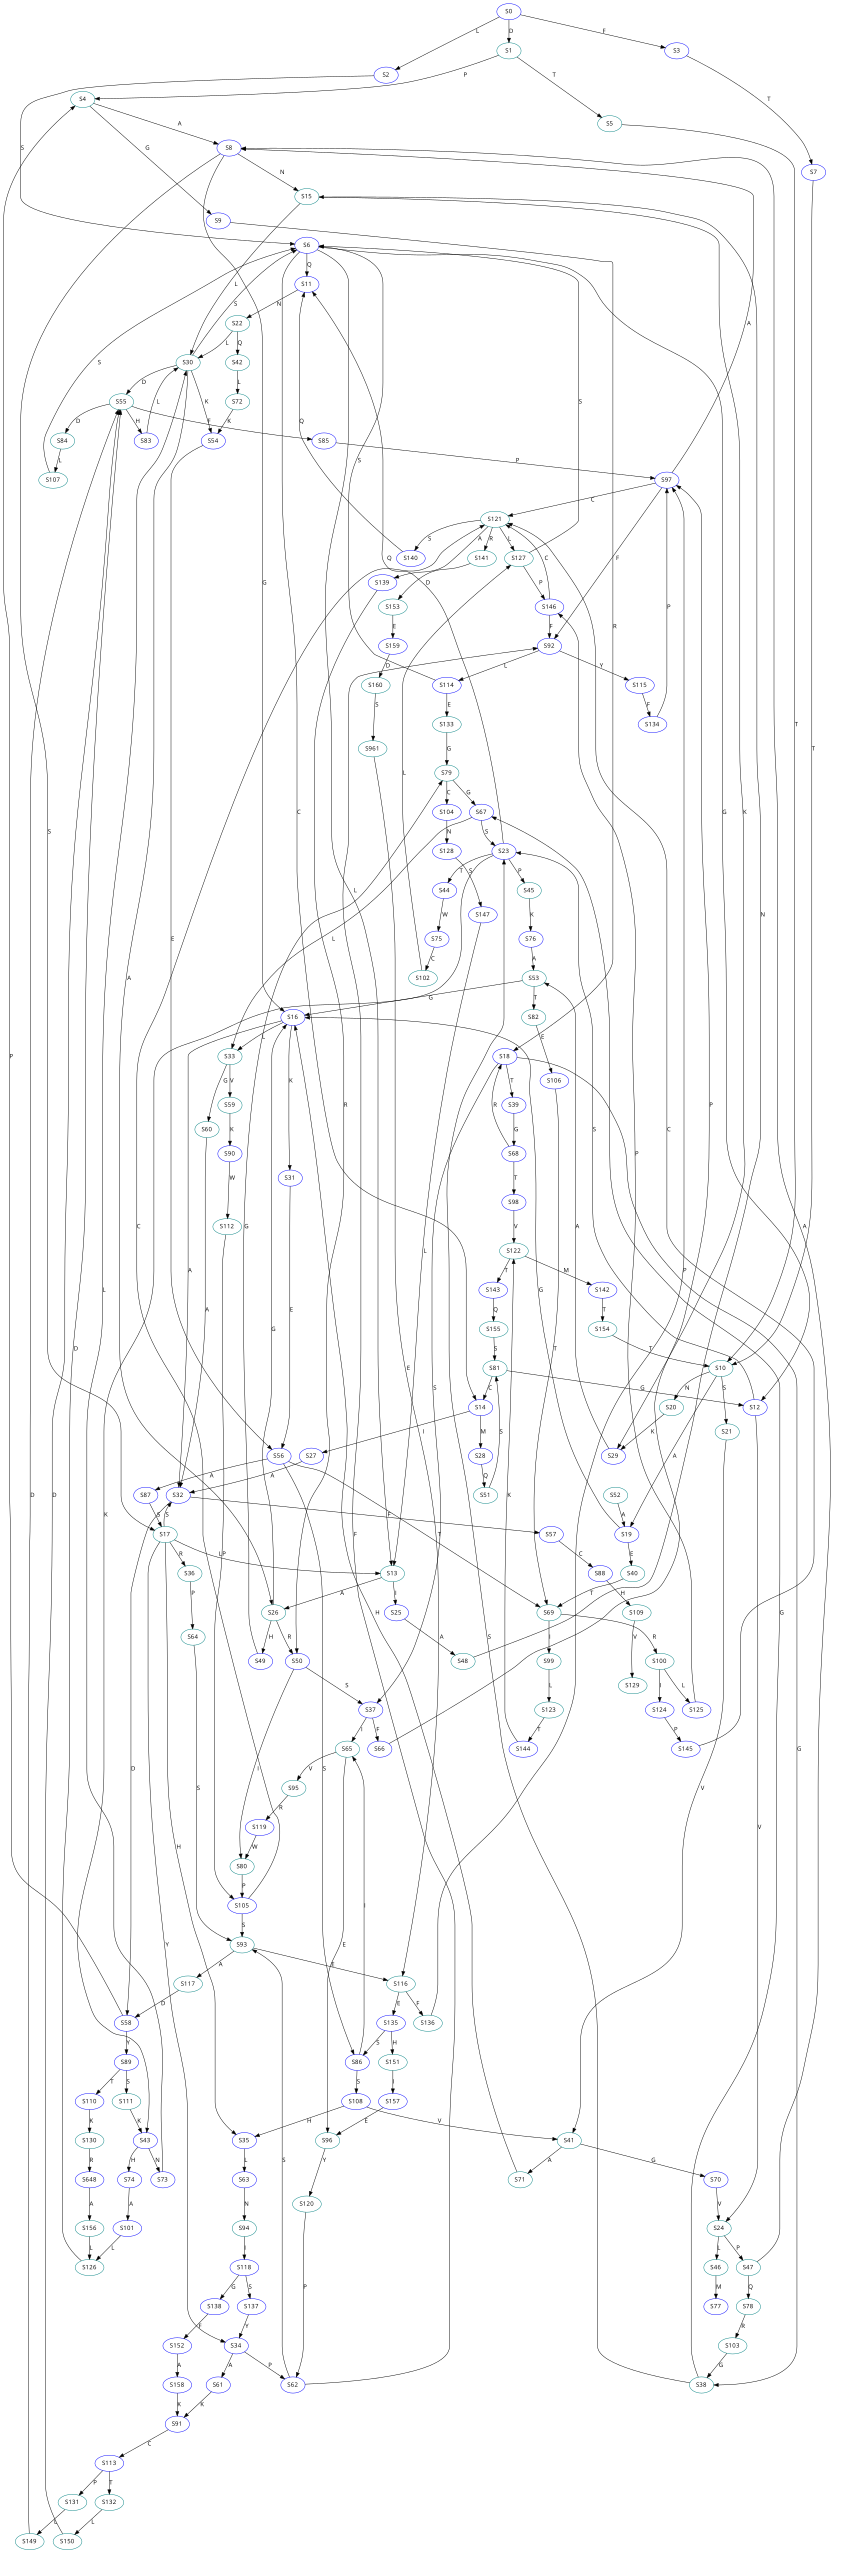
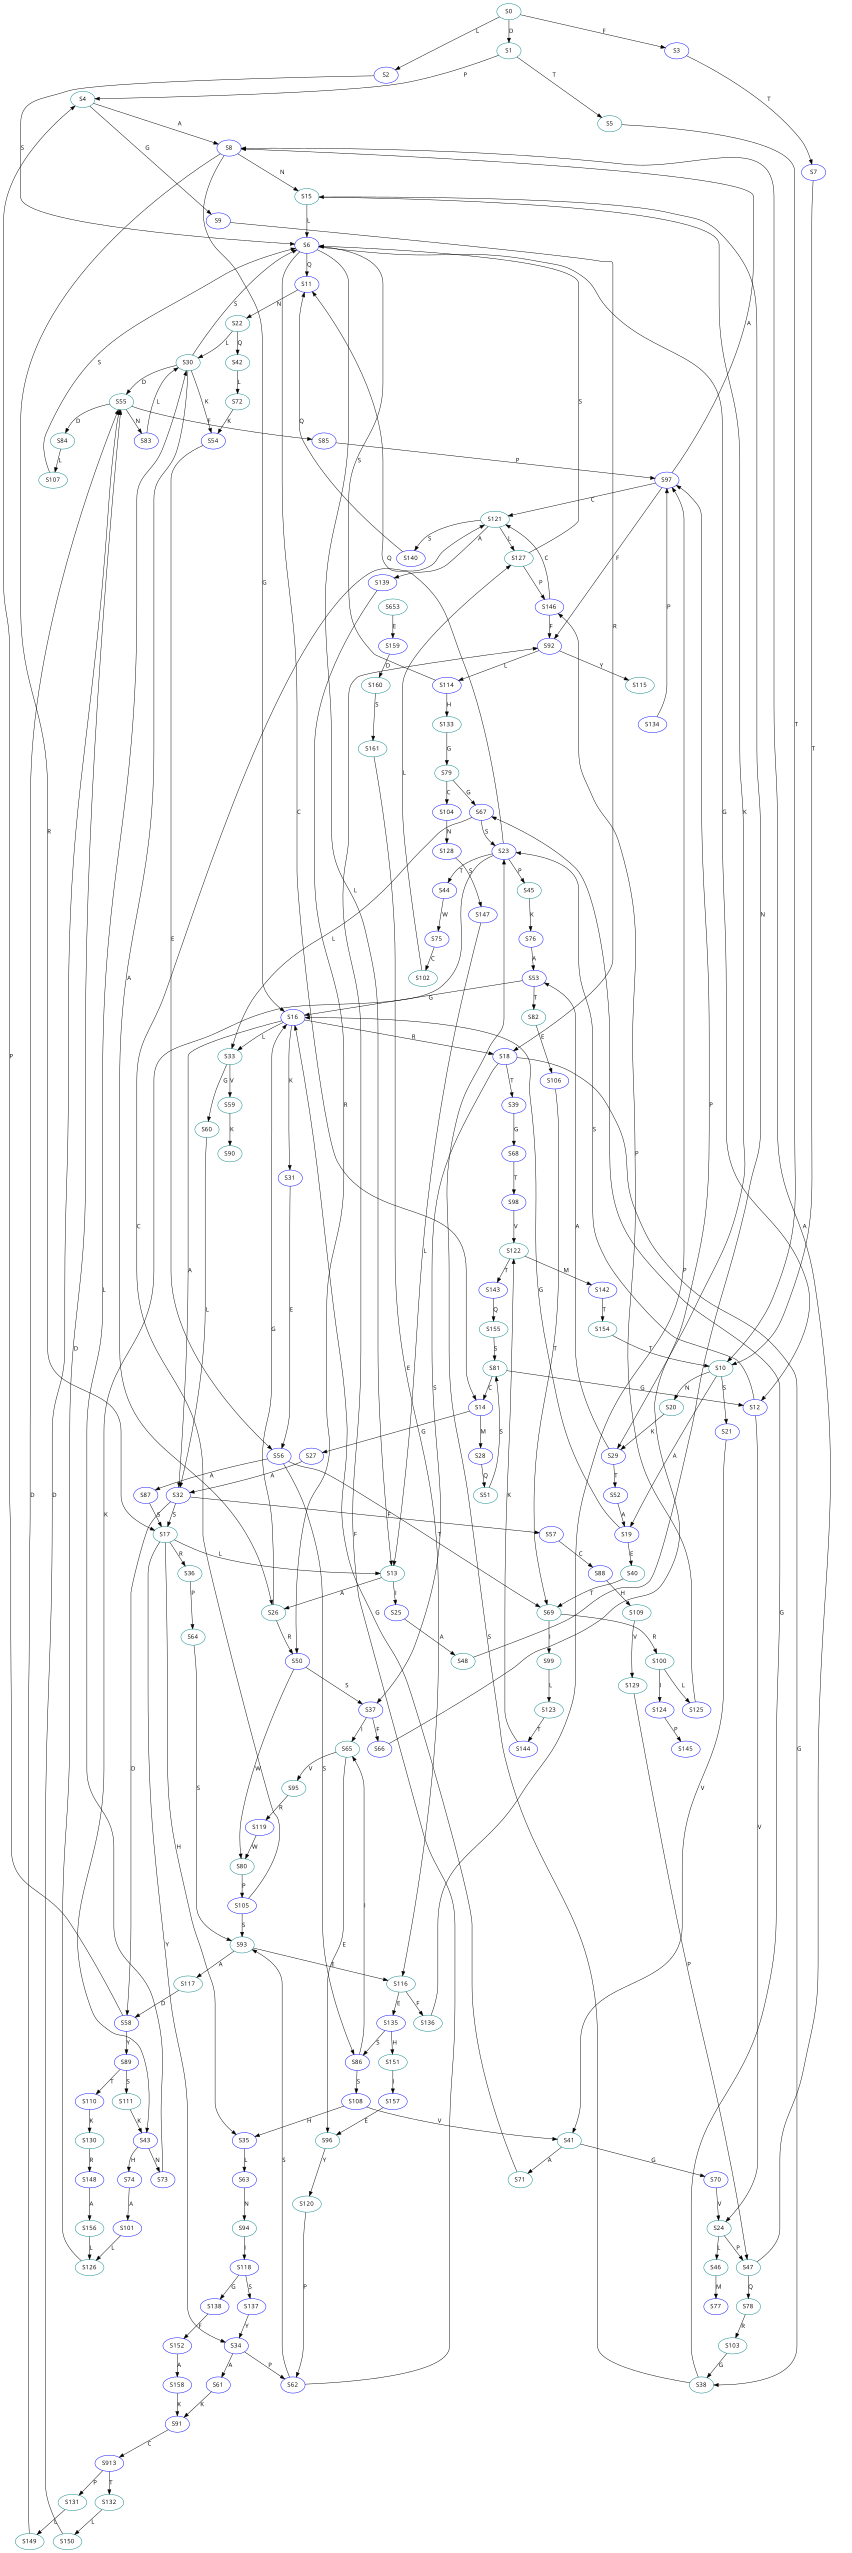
node "S0": color blue -> teal
edge "S15" -> "S30": now "S15" -> "S6"
edge "S55" -> "S83": label "H" -> "N"
node "S141": removed
node "S153": label "S153" -> "S653"
node "S115": color blue -> teal
edge "S115" -> "S134": removed, label "F"
edge "S114" -> "S133": label "E" -> "H"
node "S961": label "S961" -> "S161"
edge "S8" -> "S17": label "S" -> "R"
node "S53": color teal -> blue
edge "S68" -> "S18": now "S16" -> "S18"
node "S90": color blue -> teal
edge "S145" -> "S121": removed, label "C"
node "S112": removed
edge "S60" -> "S32": label "A" -> "L"
edge "S14" -> "S27": label "I" -> "G"
node "S21": color teal -> blue
edge "S29" -> "S52": added, label "T"
node "S52": color teal -> blue
edge "S17" -> "S32": reversed
edge "S71" -> "S16": label "H" -> "G"
node "S49": removed
edge "S50" -> "S80": label "I" -> "W"
edge "S129" -> "S47": added, label "P"
node "S648": label "S648" -> "S148"
node "S113": label "S113" -> "S913"
